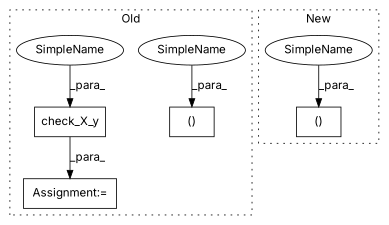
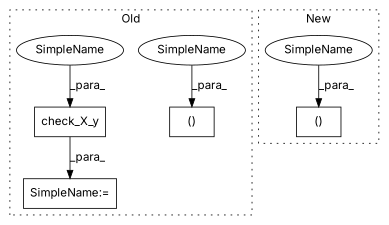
node "Assignment:=": label "Assignment:=" -> "SimpleName:="
